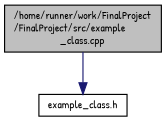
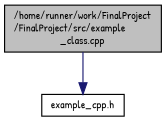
node "example_class.h": label "example_class.h" -> "example_cpp.h"
